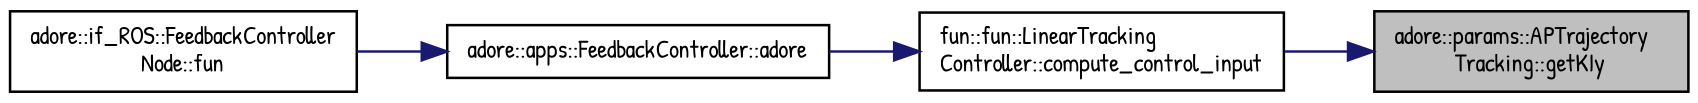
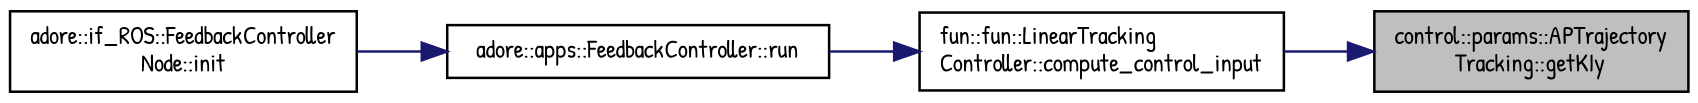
node "adore::if_ROS::FeedbackController Node::fun": label "adore::if_ROS::FeedbackController Node::fun" -> "adore::if_ROS::FeedbackController Node::init"
node "adore::apps::FeedbackController::adore": label "adore::apps::FeedbackController::adore" -> "adore::apps::FeedbackController::run"
node "adore::params::APTrajectory Tracking::getKIy": label "adore::params::APTrajectory Tracking::getKIy" -> "control::params::APTrajectory Tracking::getKIy"
